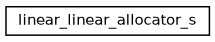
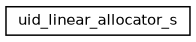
node "linear_linear_allocator_s": label "linear_linear_allocator_s" -> "uid_linear_allocator_s"
